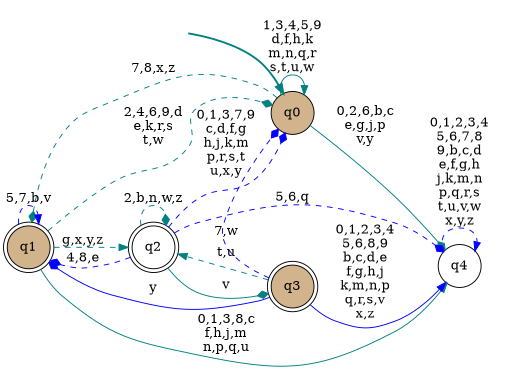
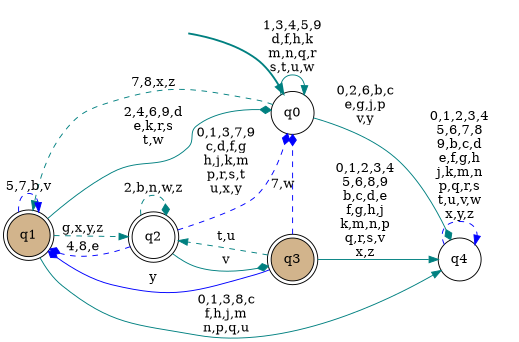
edge "q0" -> "q1": arrowhead diamond -> normal
node "q0": fillcolor tan -> white
edge "q1" -> "q0": style dashed -> solid
edge "q2" -> "q4": removed, label "5,6,q"
edge "q3" -> "q4": color blue -> teal
